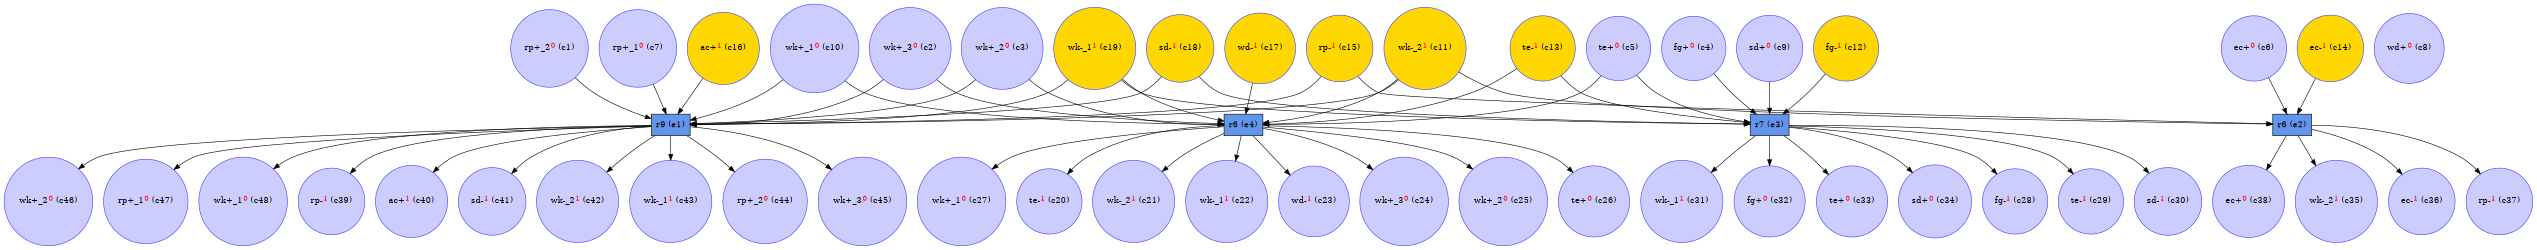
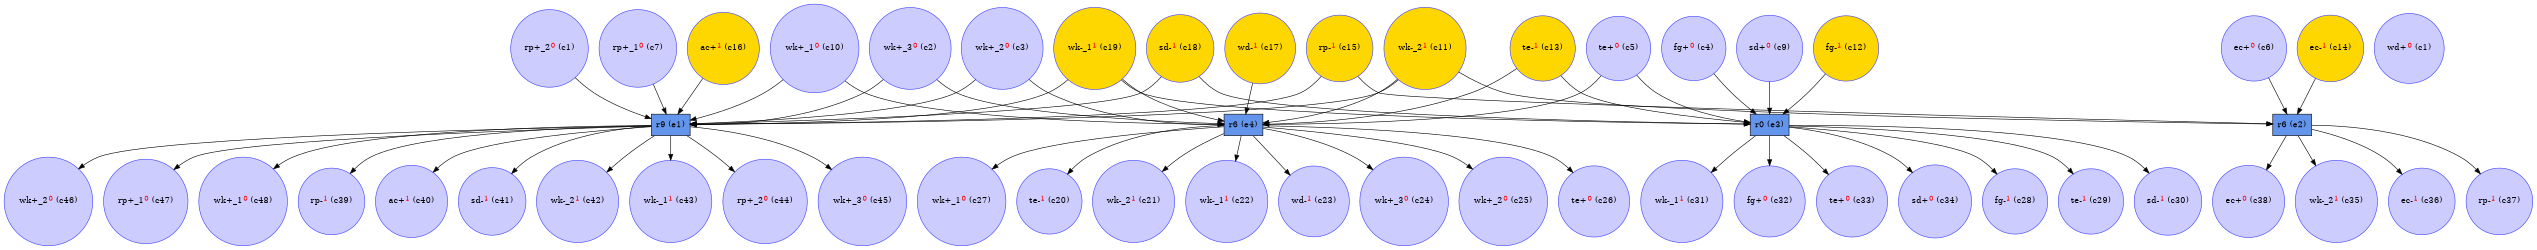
node "wd+": text "(c8)" -> "(c1)"
node "r7 (e3)": label "r7 (e3)" -> "r0 (e3)"
